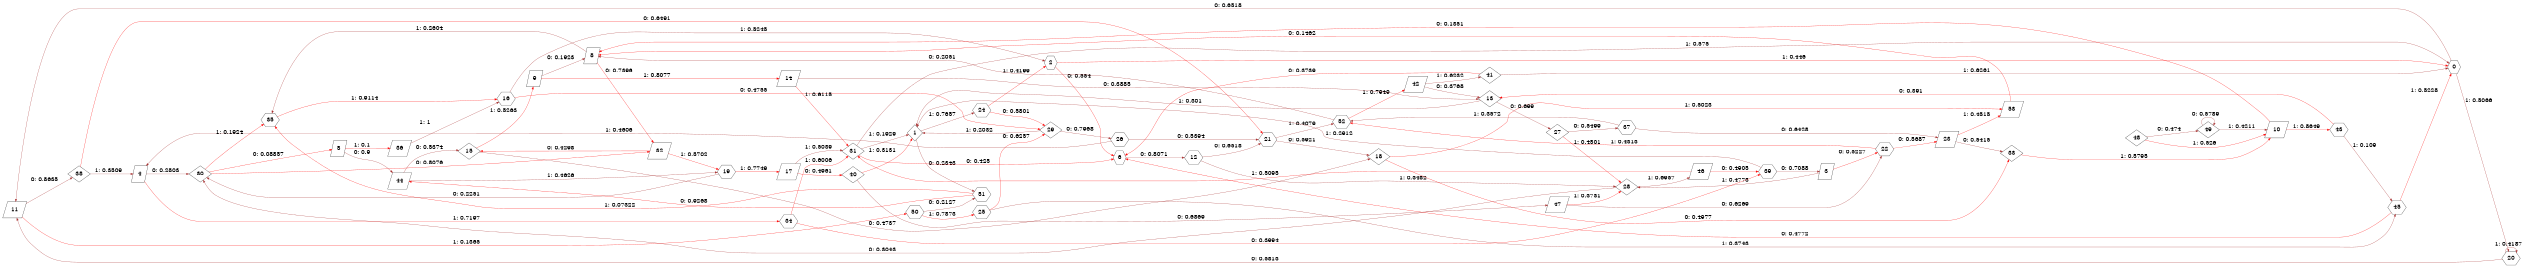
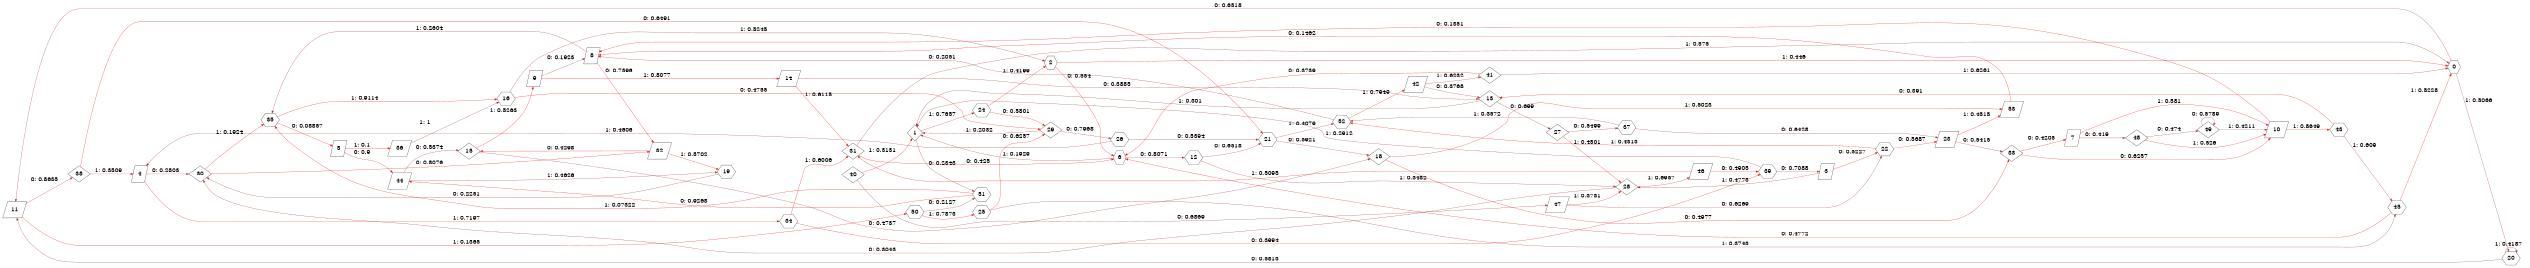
node "7": added
edge "31" -> "1": now "6" -> "1"
edge "43" -> "45": label "1: 0.109    " -> "1: 0.609    "
edge "33" -> "10": label "1: 0.5795   " -> "0: 0.6257   "
edge "30" -> "5": now "35" -> "5"
node "17": removed
